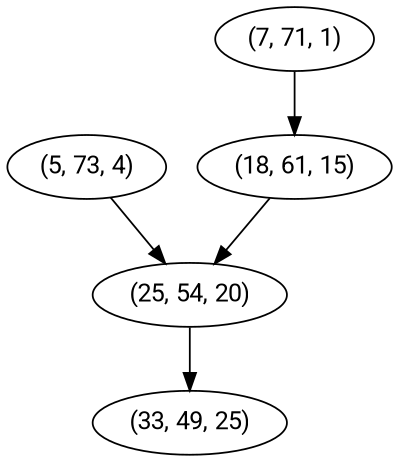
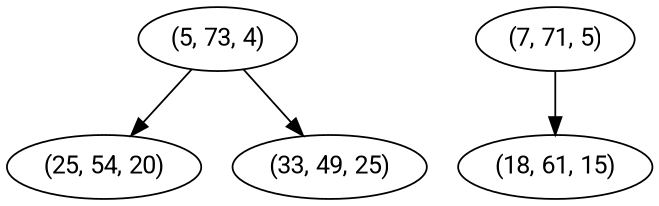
node "(7, 71, 1)": label "(7, 71, 1)" -> "(7, 71, 5)"
edge "(18, 61, 15)" -> "(25, 54, 20)": removed
edge "(25, 54, 20)" -> "(33, 49, 25)": now "(5, 73, 4)" -> "(33, 49, 25)"
